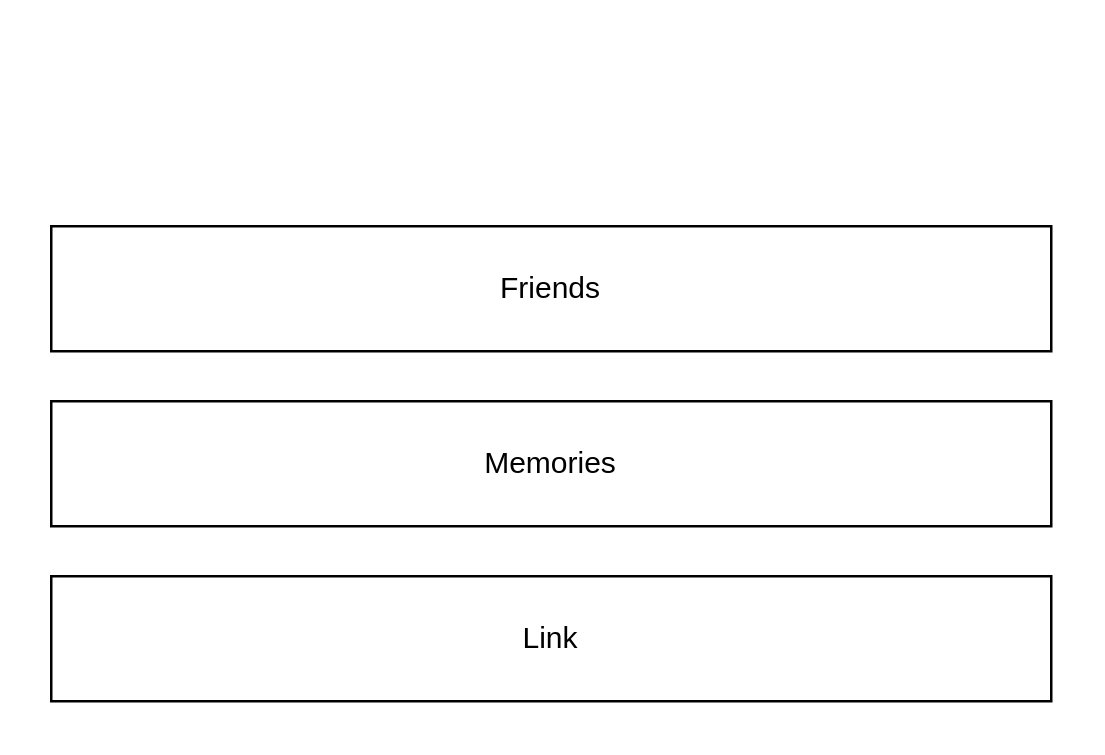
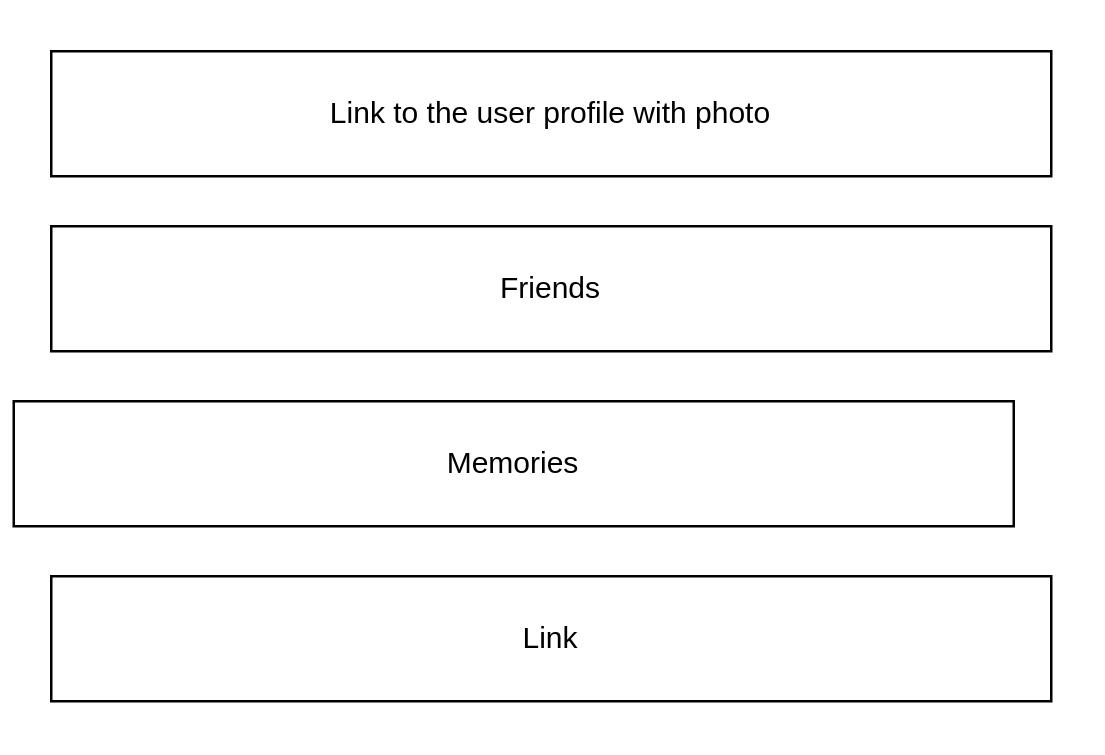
node "Link to the user profile with photo": added
node "Memories": moved (551, 464) -> (514, 464)
